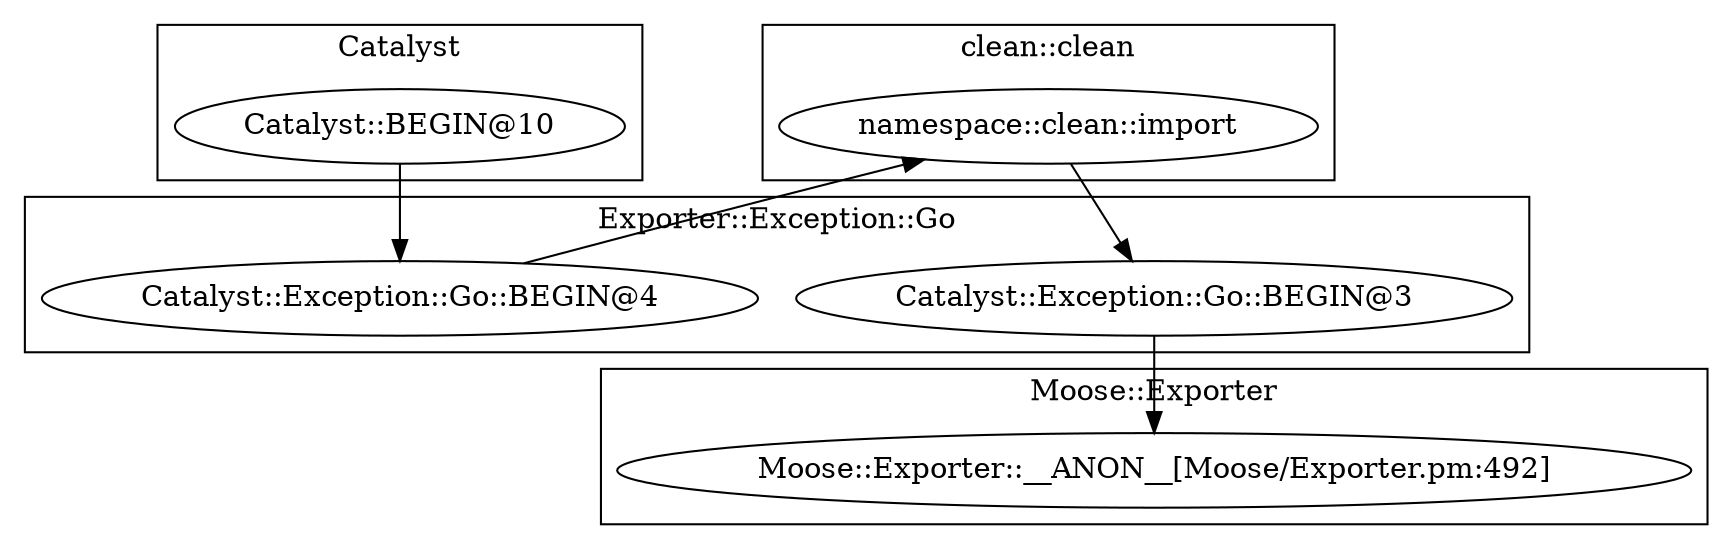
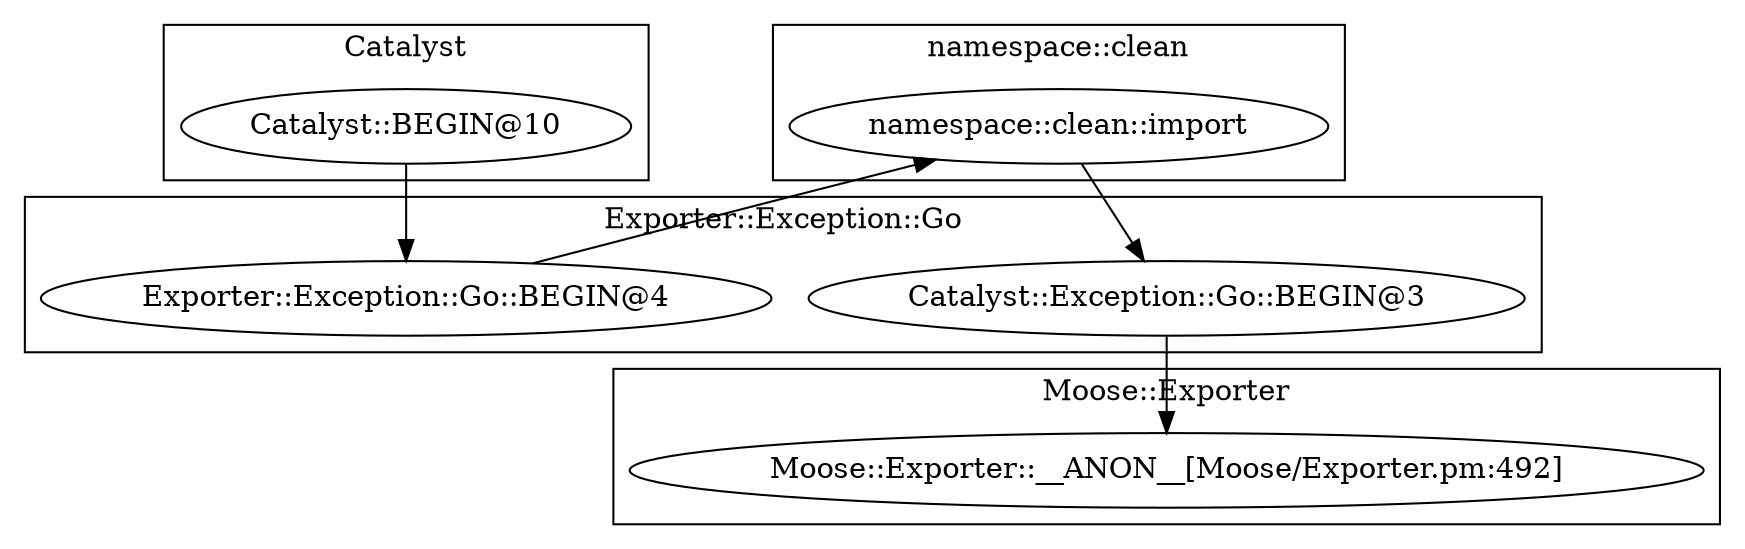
cluster "clean::clean": label "clean::clean" -> "namespace::clean"
node "Catalyst::Exception::Go::BEGIN@4": label "Catalyst::Exception::Go::BEGIN@4" -> "Exporter::Exception::Go::BEGIN@4"
